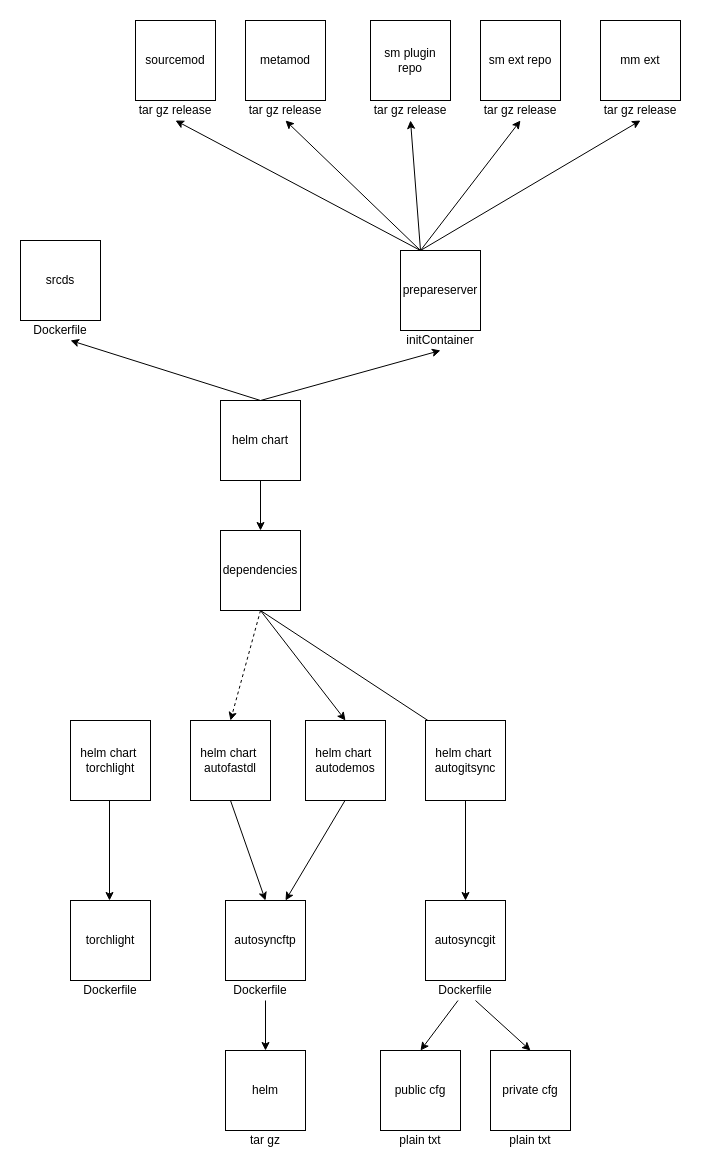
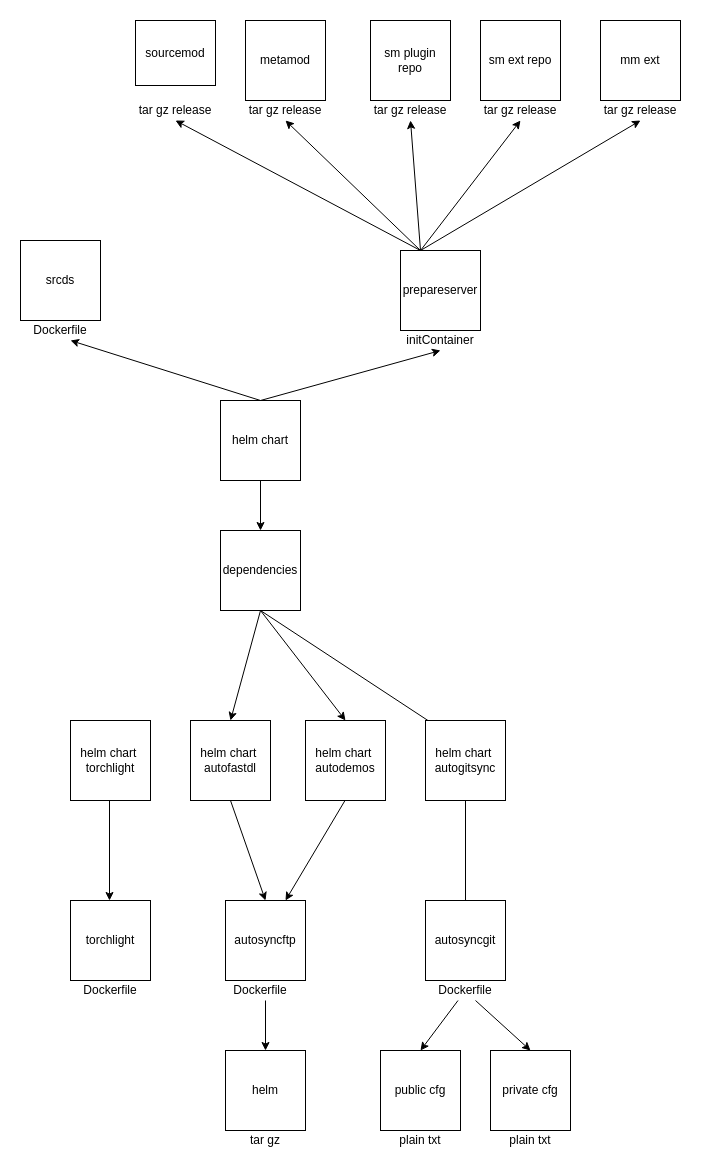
node "sourcemod": size 80x80 -> 80x65
edge "dependencies" -> "helm chart autofastdl": style dashed -> solid
edge "helm chart autogitsync" -> "autosyncgit": arrowhead classic -> none
